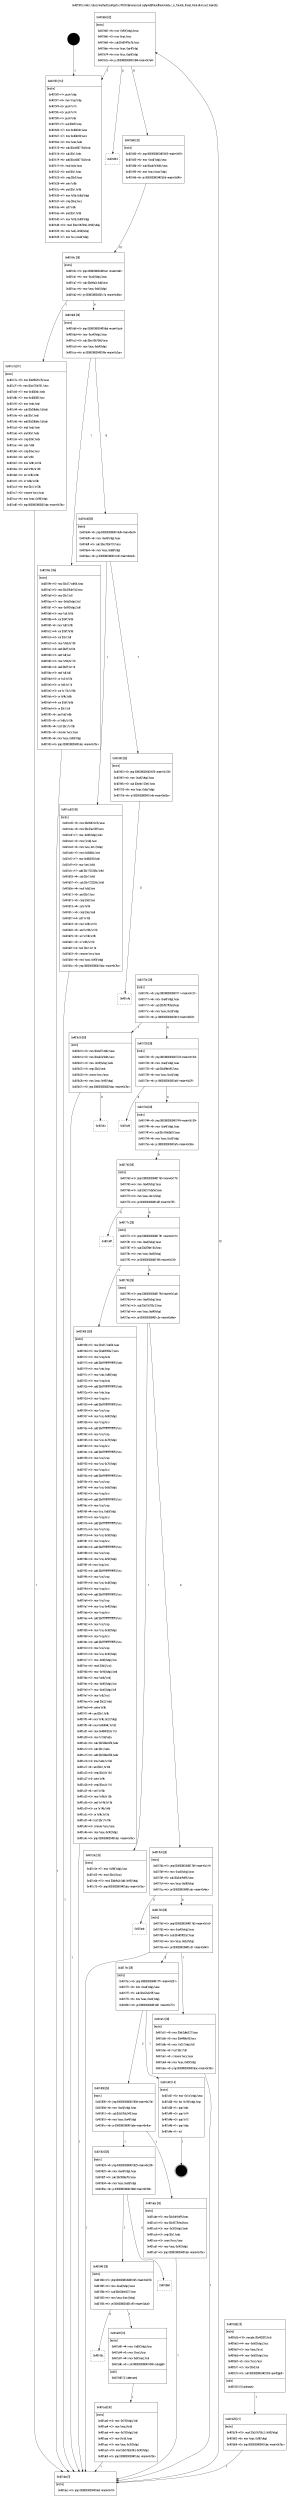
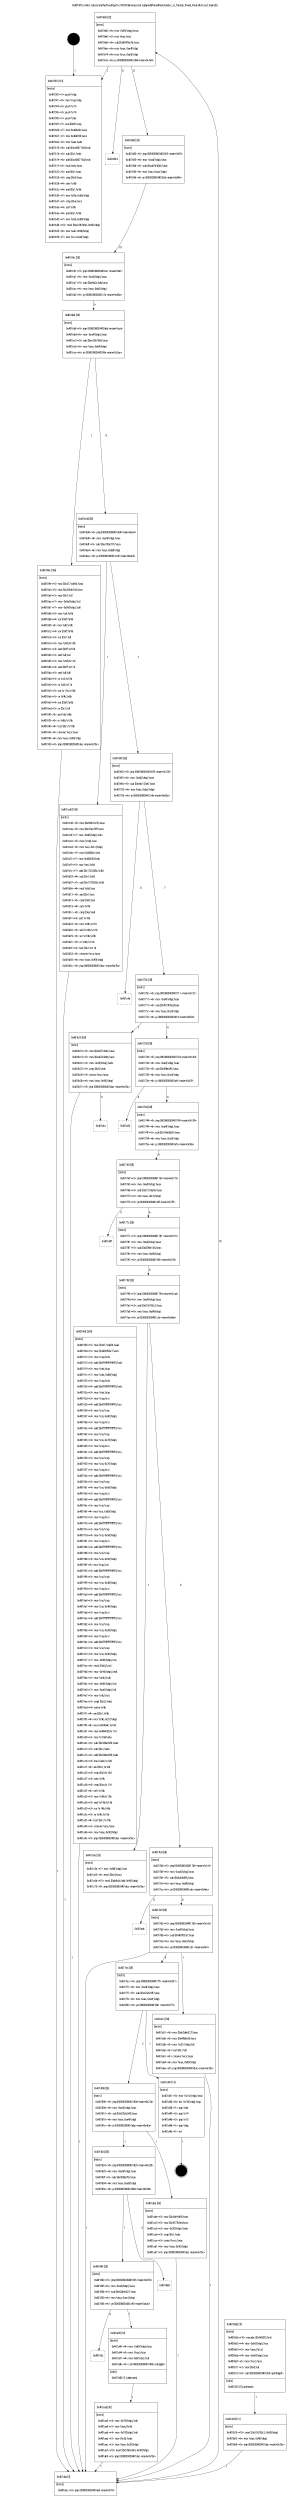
node "0x401c7a [91]": removed
edge "0x4016f0 [28]" -> "0x40170c [28]": added, label "7"
edge "0x40177c [28]" -> "0x401908 [329]": removed, label "1"
